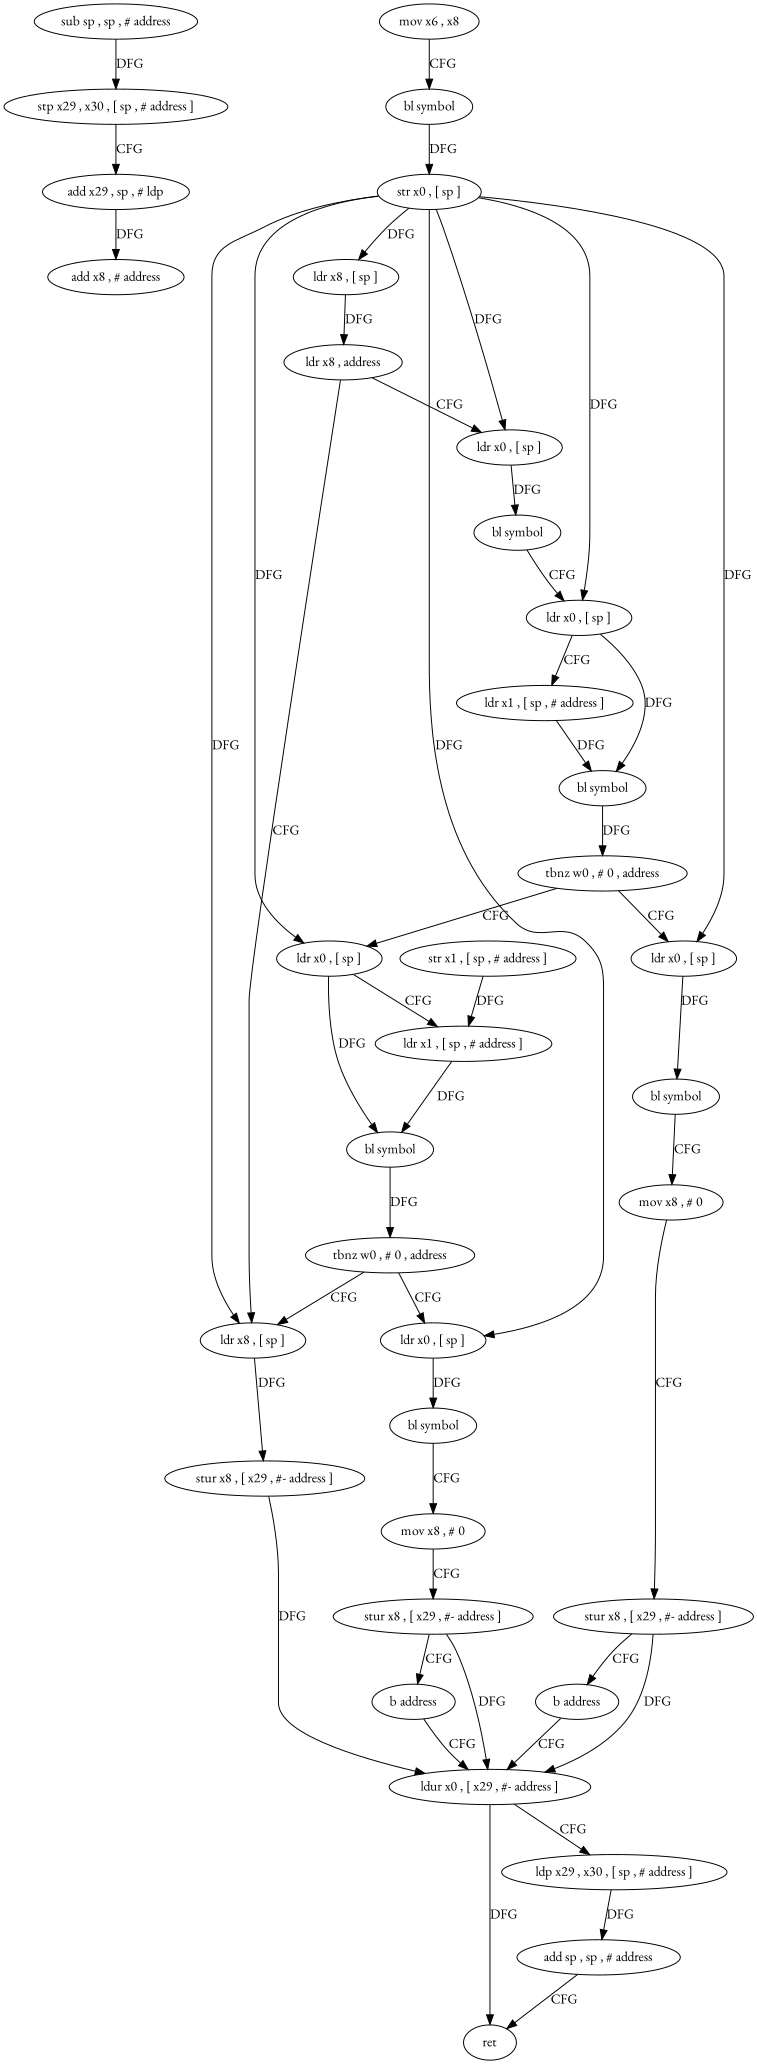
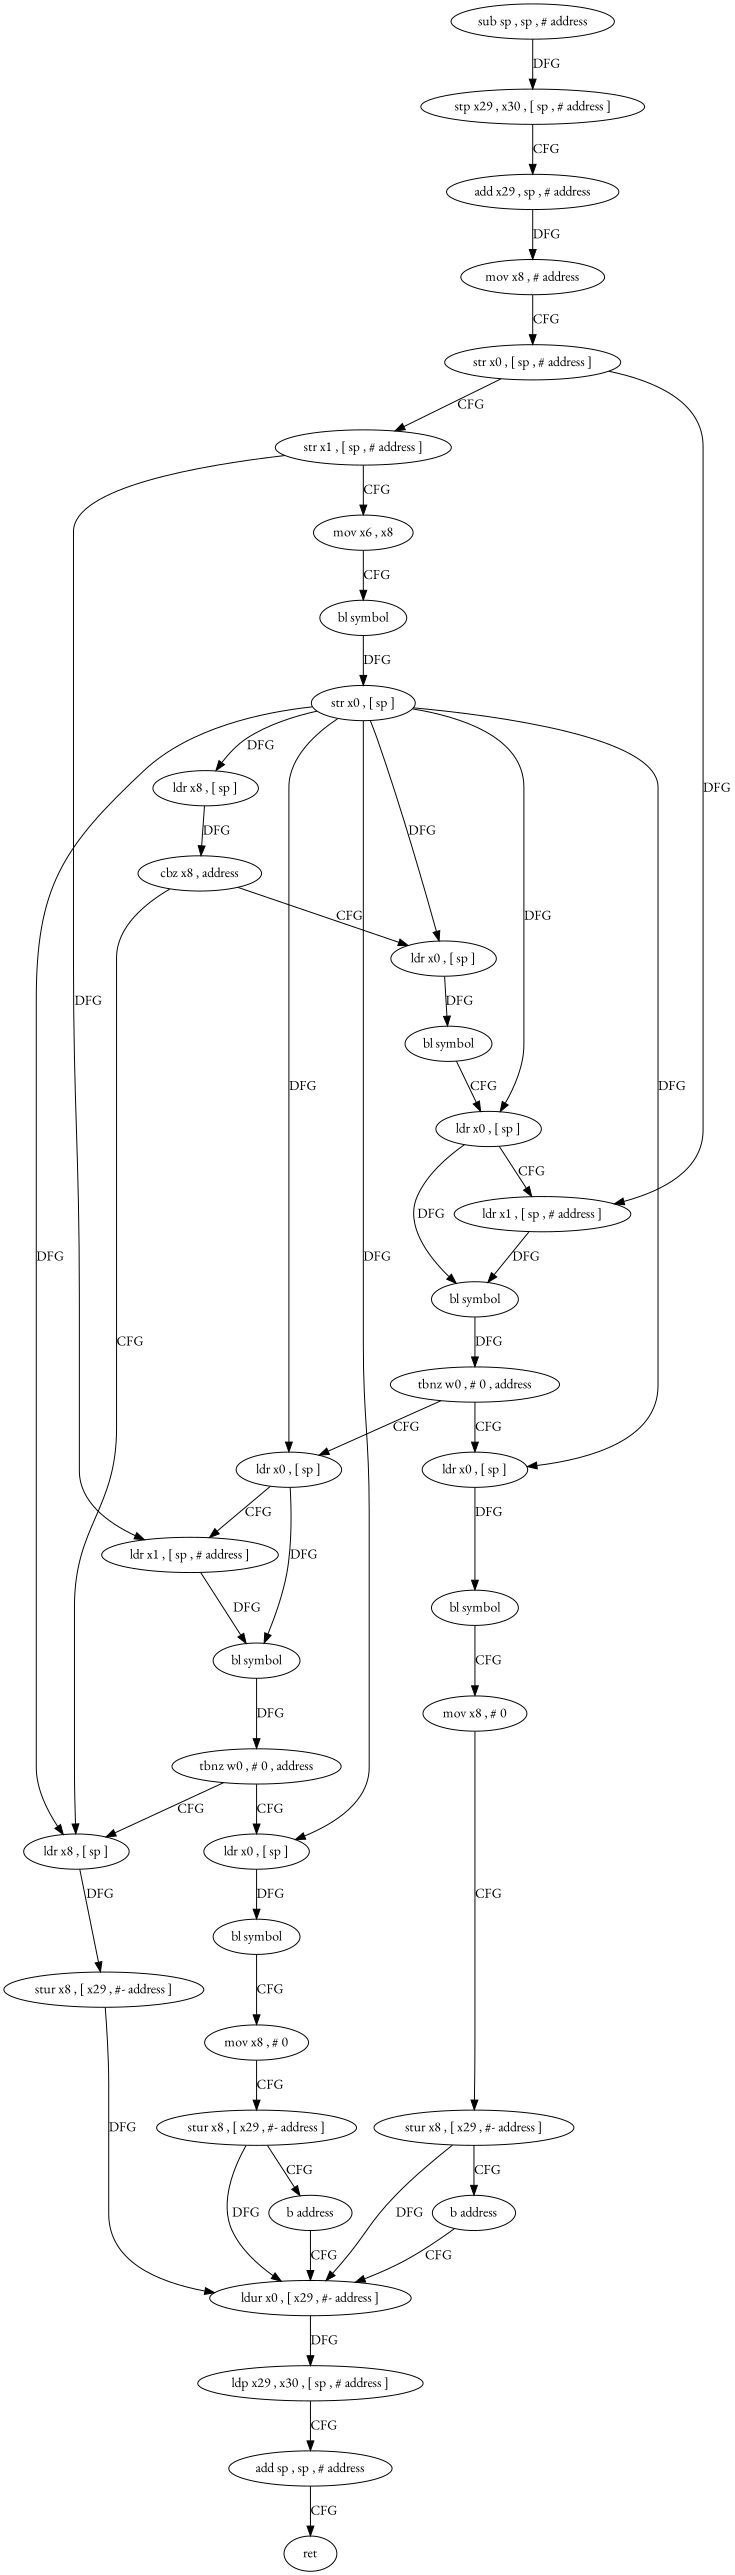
node "add x29 , sp , # ldp": label "add x29 , sp , # ldp" -> "add x29 , sp , # address"
node "add x8 , # address": label "add x8 , # address" -> "mov x8 , # address"
node "ldr x8 , address": label "ldr x8 , address" -> "cbz x8 , address"
node "str x0 , [ sp , # address ]": added
edge "str x1 , [ sp , # address ]" -> "mov x6 , x8": added, label "CFG"
edge "ldur x0 , [ x29 , #- address ]" -> "ldp x29 , x30 , [ sp , # address ]": label "CFG" -> "DFG"
edge "ldur x0 , [ x29 , #- address ]" -> "ret": removed, label "DFG"
edge "ldp x29 , x30 , [ sp , # address ]" -> "add sp , sp , # address": label "DFG" -> "CFG"
